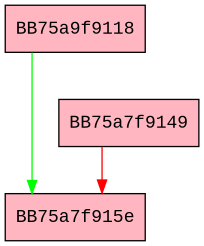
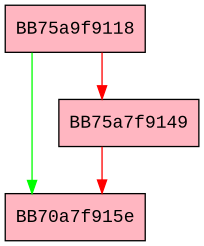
edge "BB75a9f9118" -> "BB75a7f9149": added
node "BB75a7f915e": label "BB75a7f915e" -> "BB70a7f915e"
